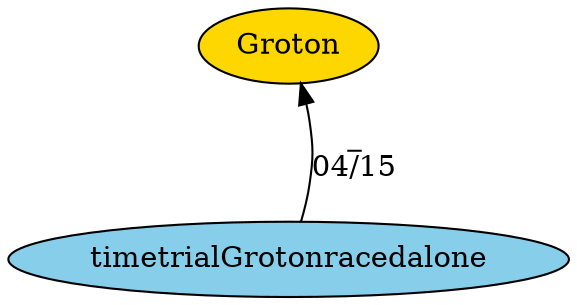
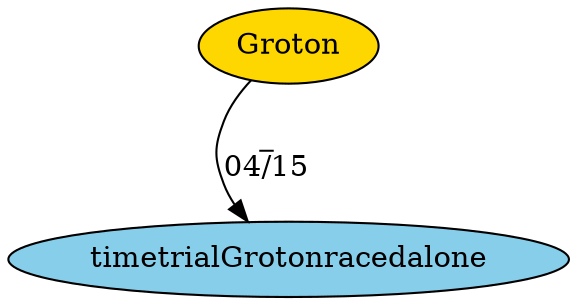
edge "timetrialGrotonracedalone" -> "Groton": reversed
